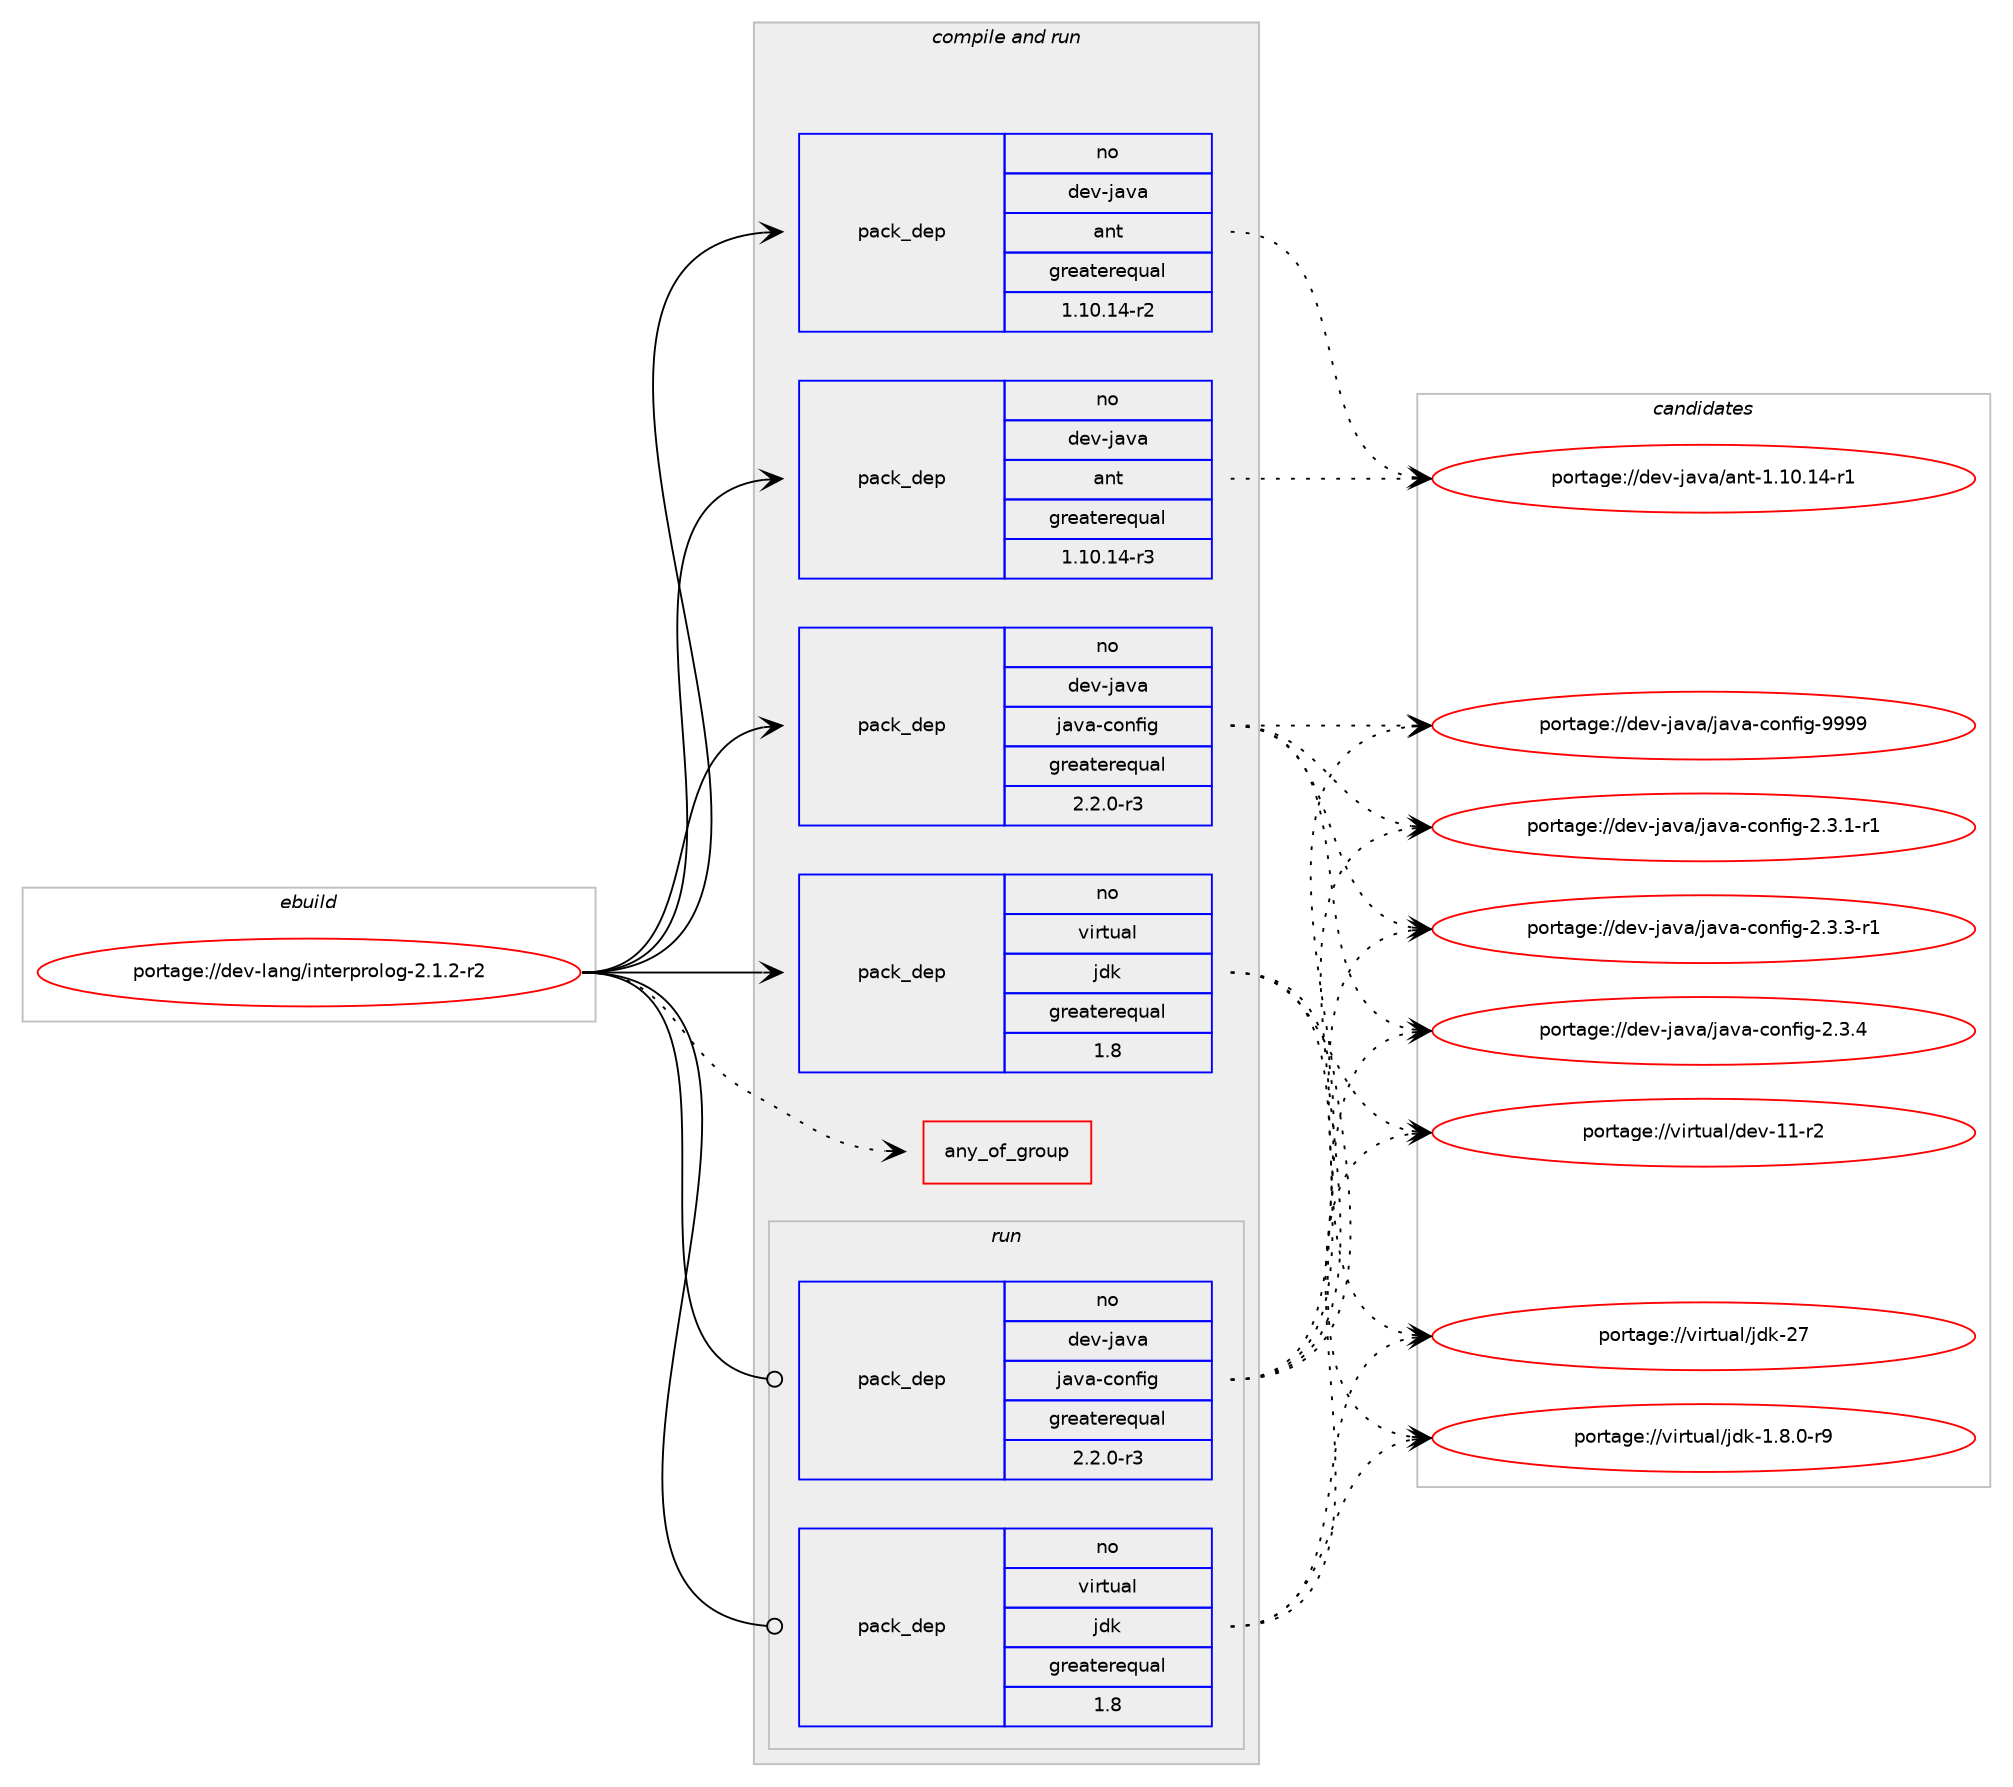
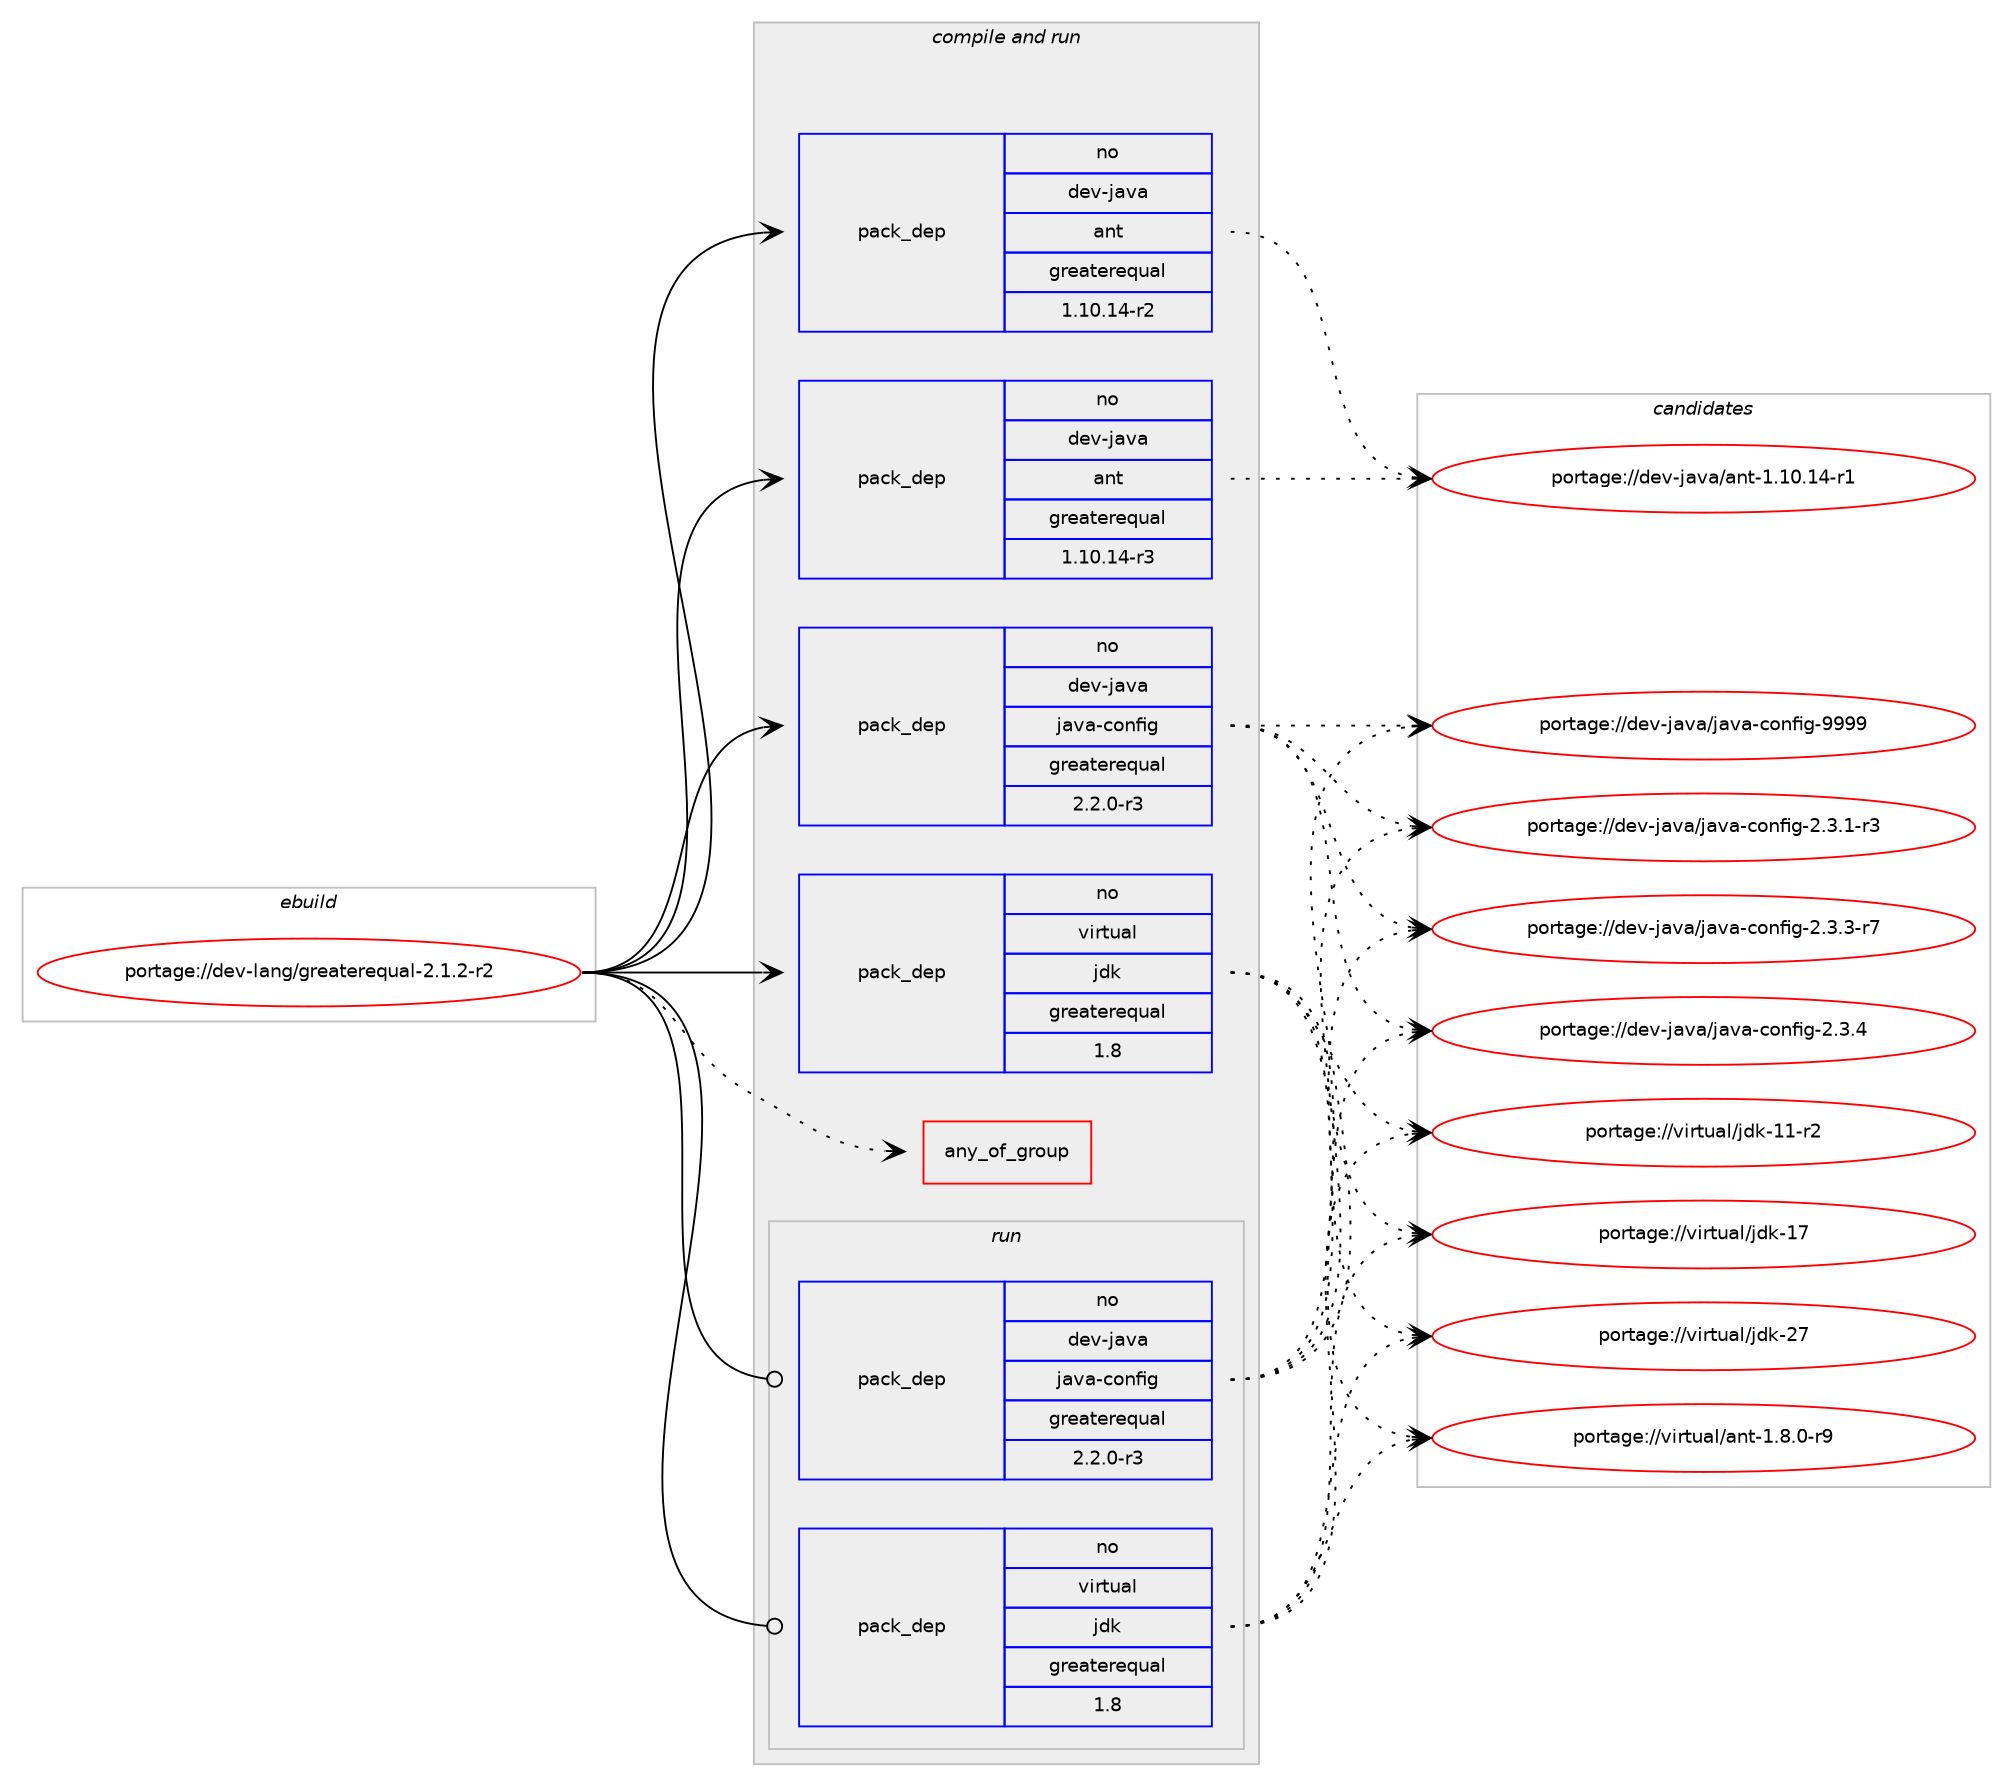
node "portage://dev-java/java-config-2.3.1-r1": label "portage://dev-java/java-config-2.3.1-r1" -> "portage://dev-java/java-config-2.3.1-r3"
node "portage://dev-java/java-config-2.3.3-r1": label "portage://dev-java/java-config-2.3.3-r1" -> "portage://dev-java/java-config-2.3.3-r7"
node "portage://dev-lang/interprolog-2.1.2-r2": label "portage://dev-lang/interprolog-2.1.2-r2" -> "portage://dev-lang/greaterequal-2.1.2-r2"
node "portage://virtual/dev-11-r2": label "portage://virtual/dev-11-r2" -> "portage://virtual/jdk-11-r2"
node "portage://virtual/jdk-17": added
node "portage://virtual/jdk-1.8.0-r9": label "portage://virtual/jdk-1.8.0-r9" -> "portage://virtual/ant-1.8.0-r9"
